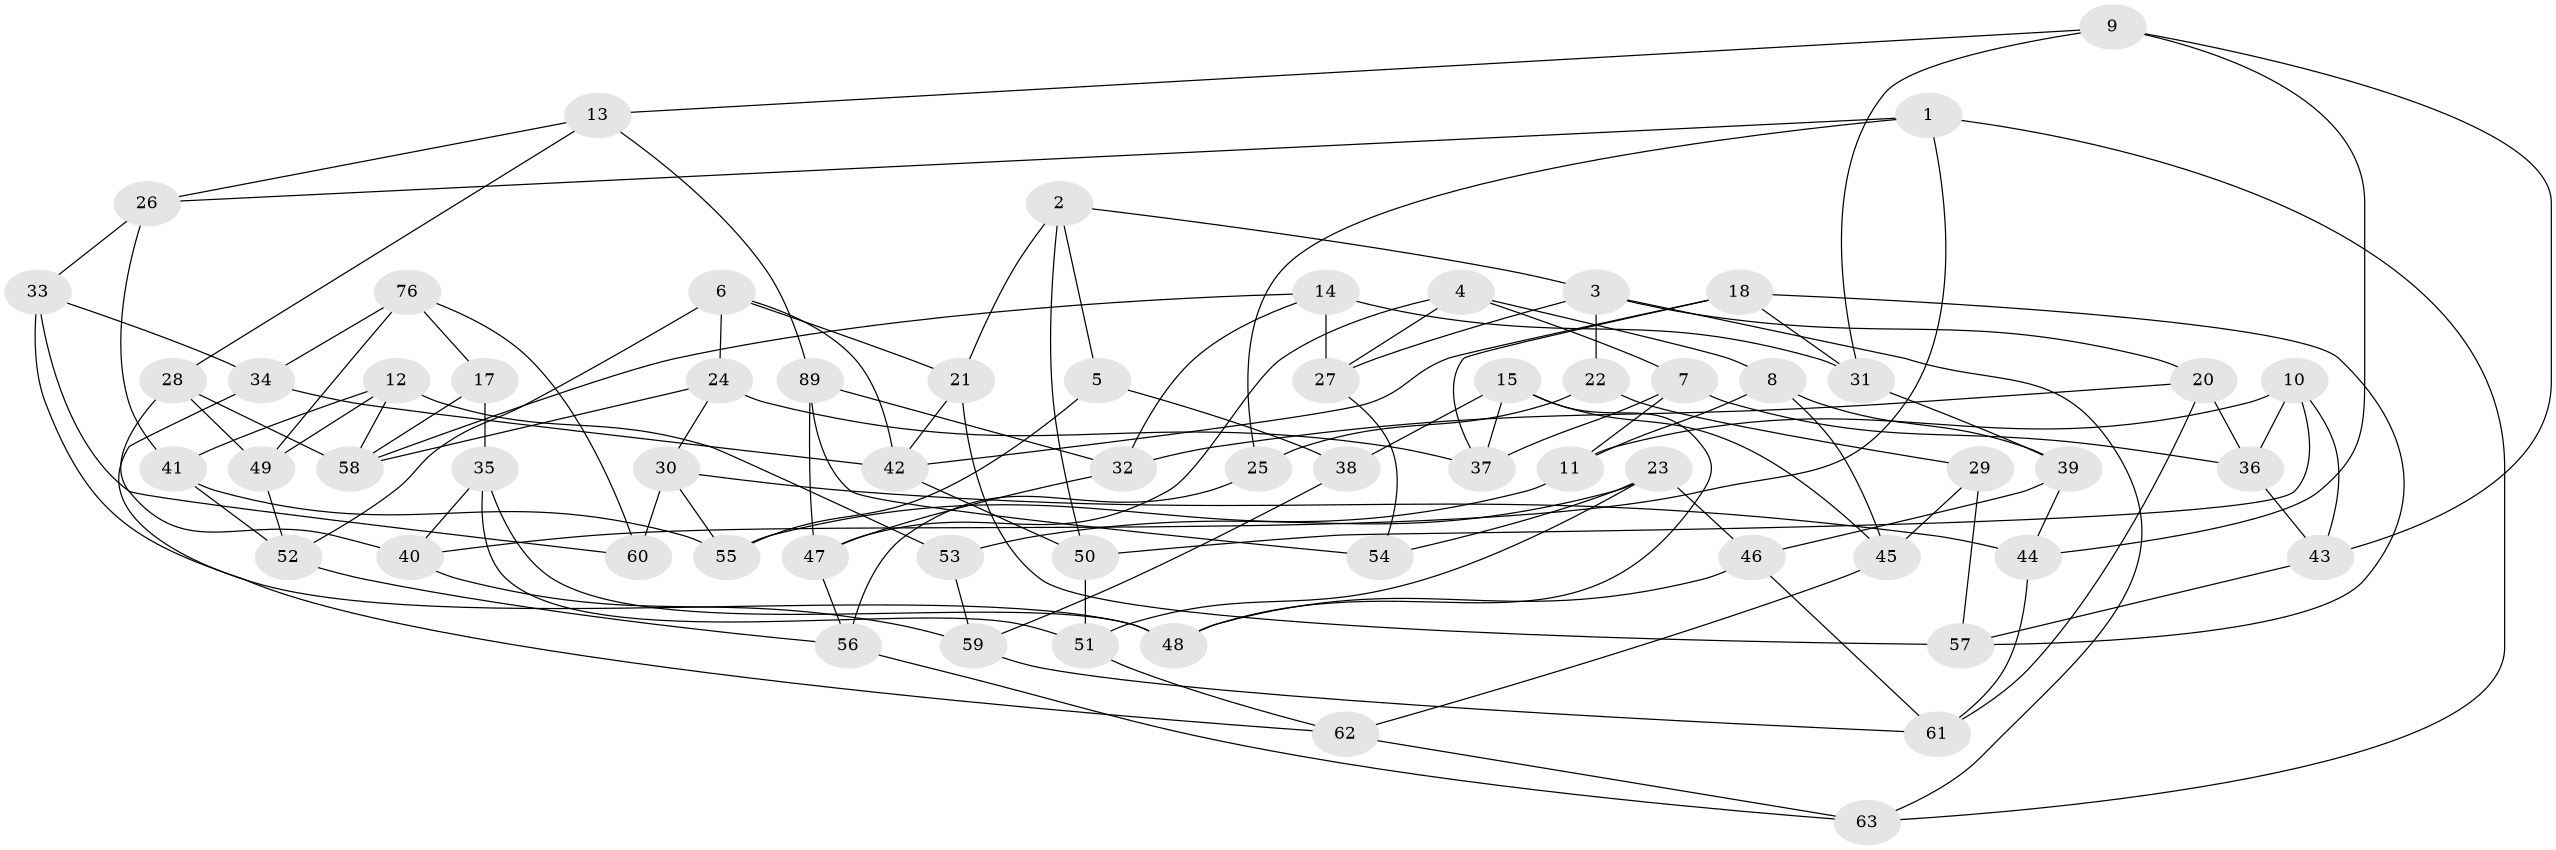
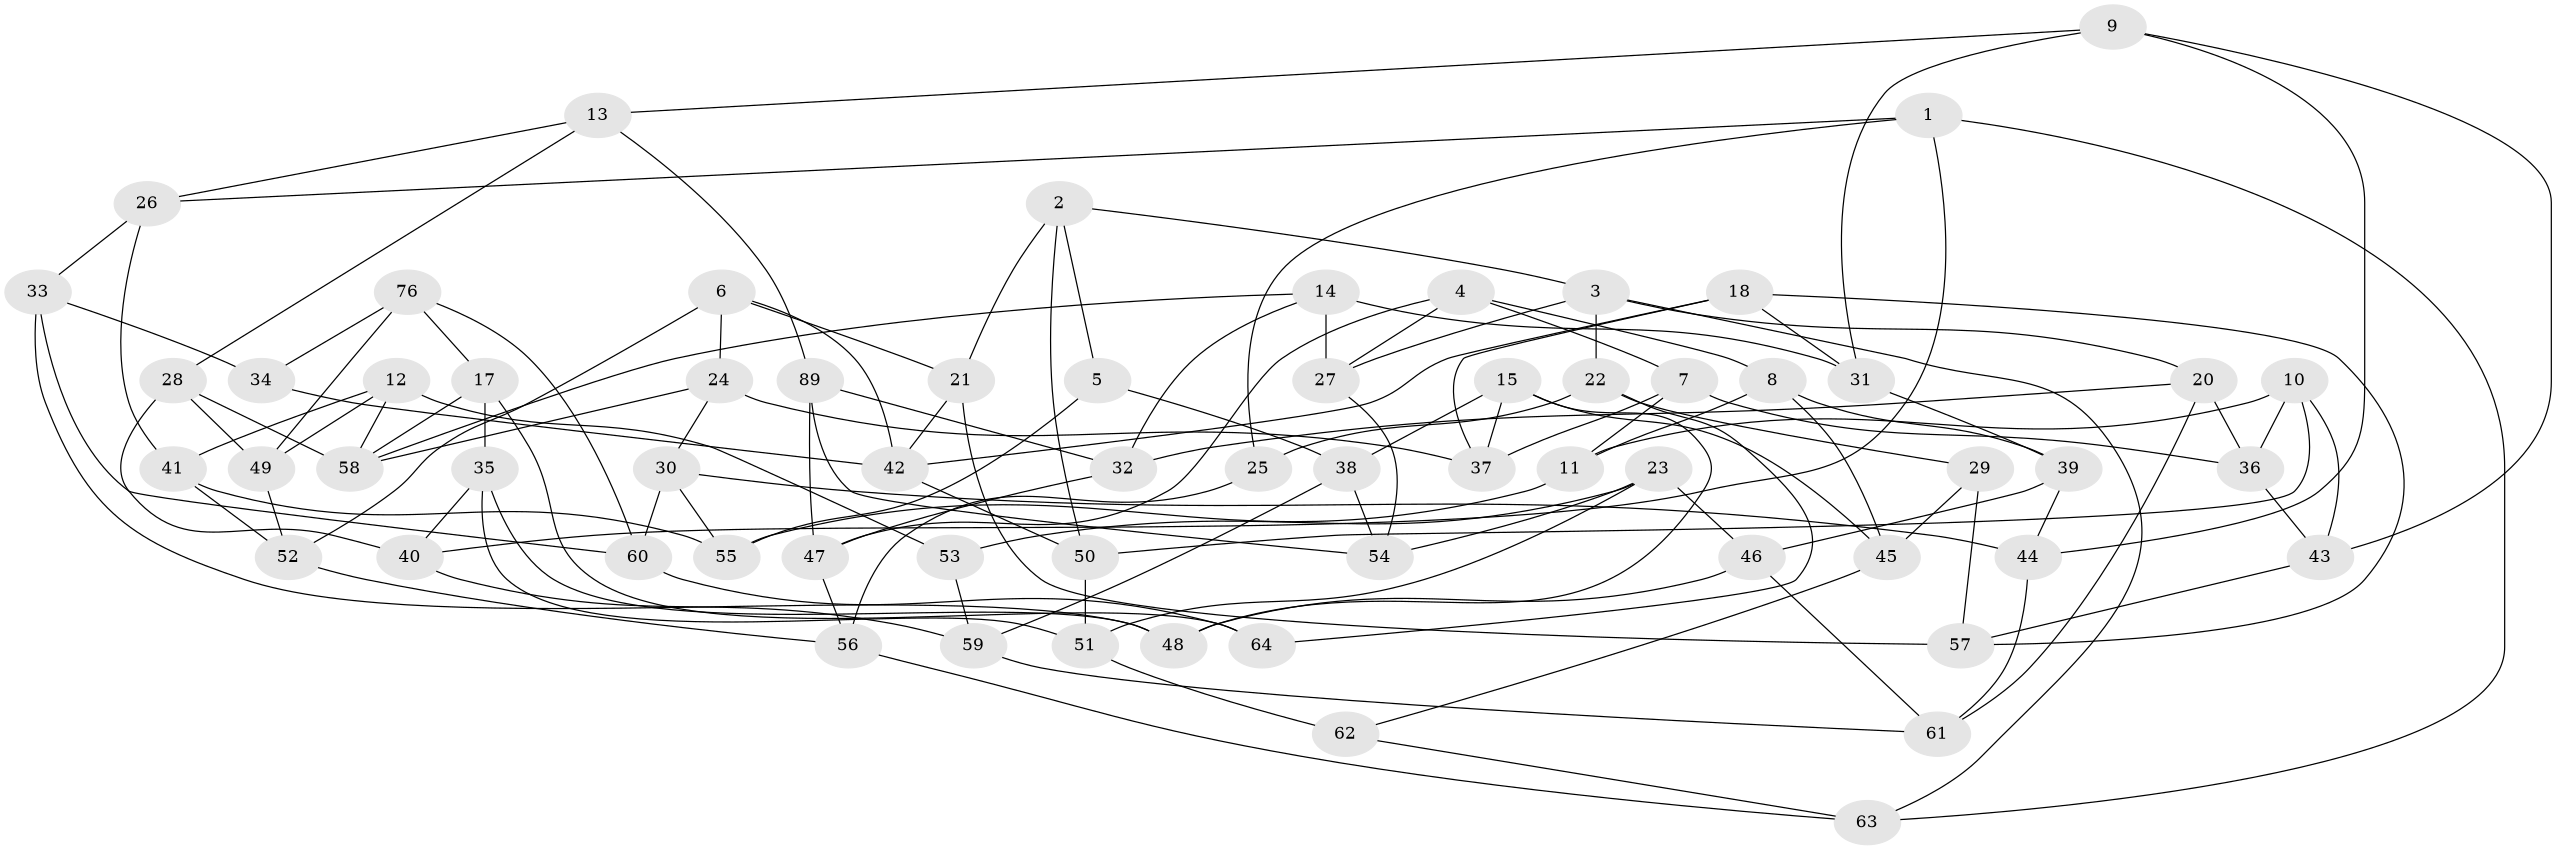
edge "38" -- "54": added
node "64": added
edge "34" -- "62": removed
